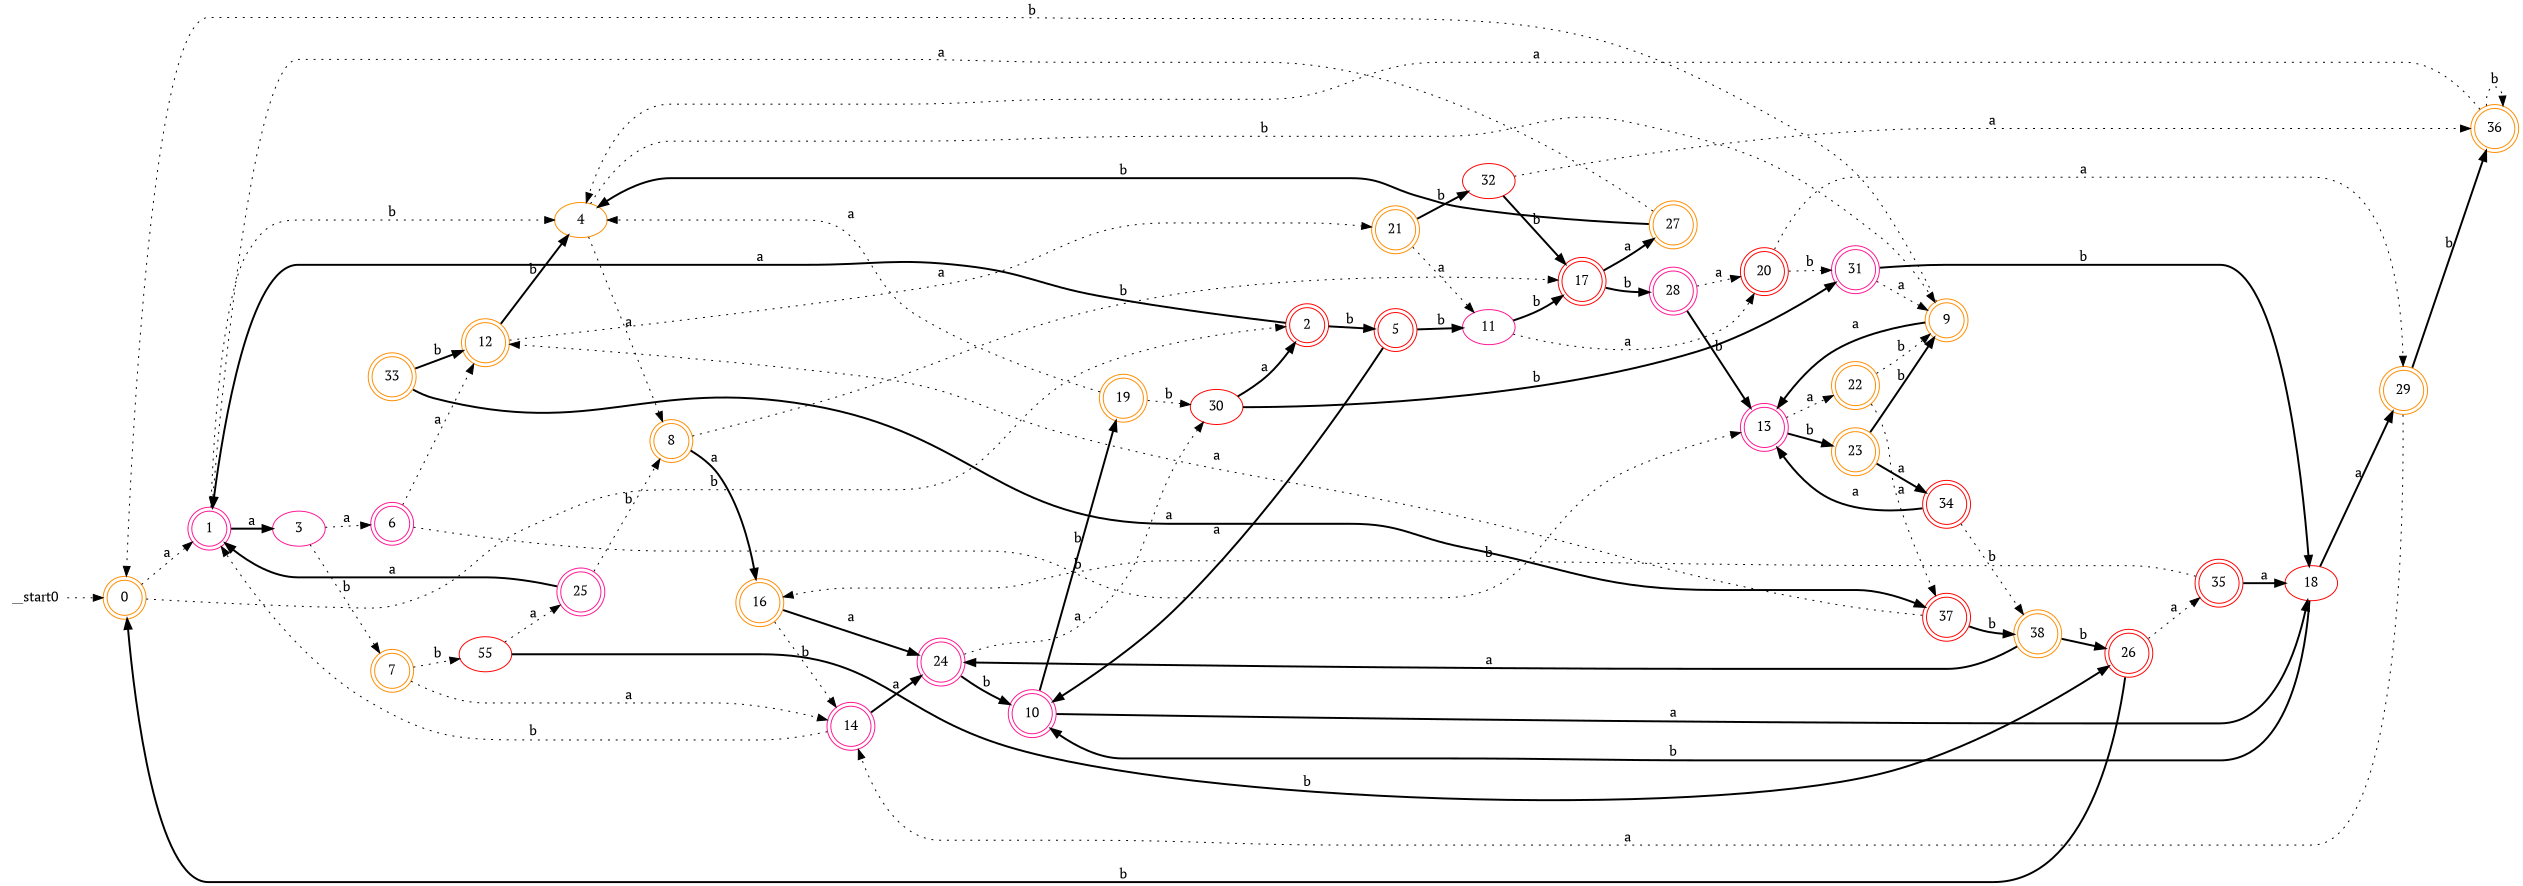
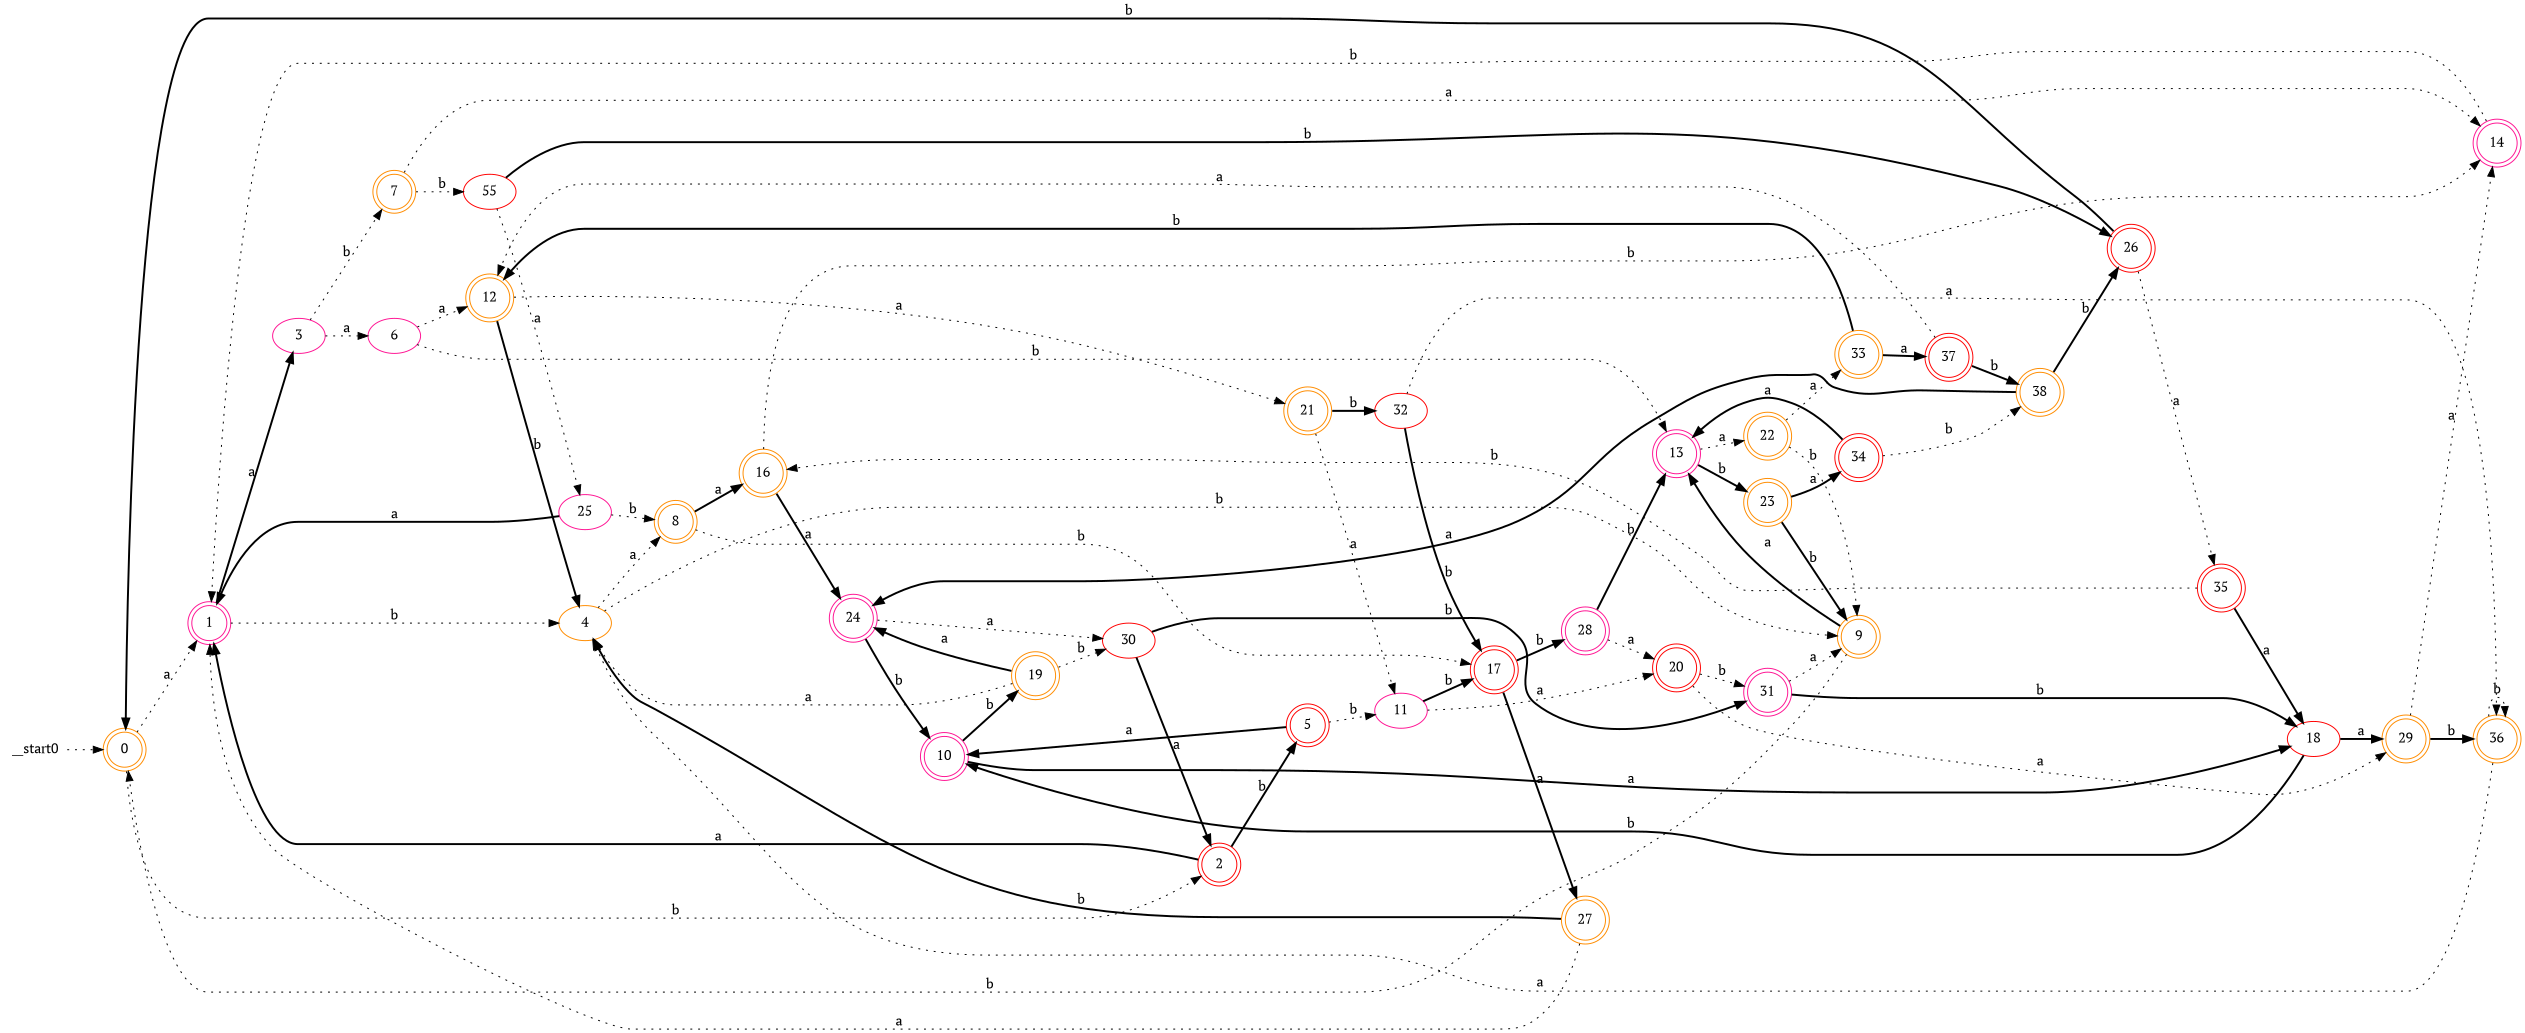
edge "5" -> "11": style bold -> dotted
edge "22" -> "37": now "22" -> "33"
node "6": shape doublecircle -> ellipse
node "25": shape doublecircle -> ellipse
edge "14" -> "24": now "19" -> "24"
